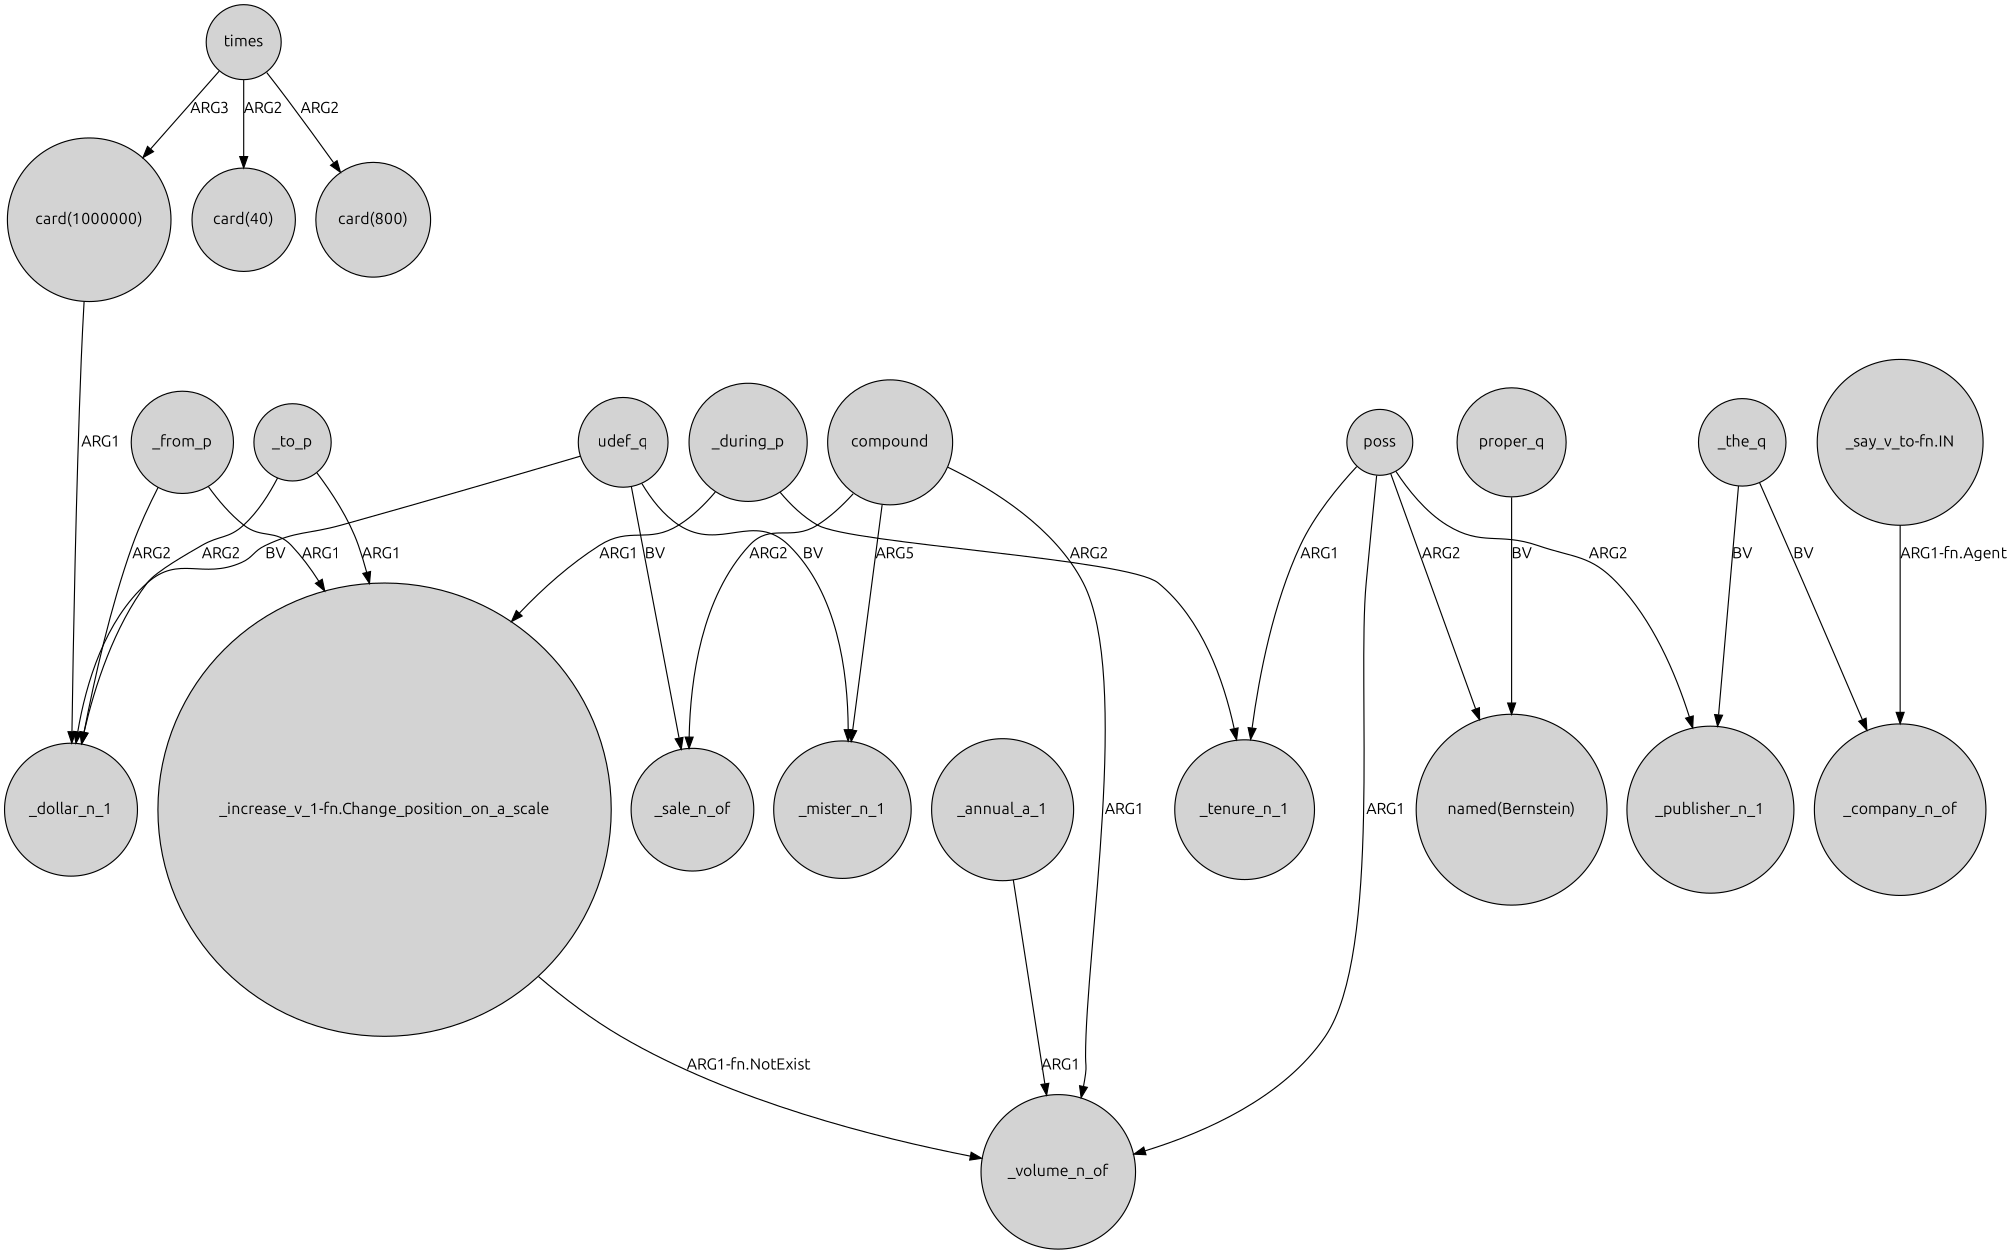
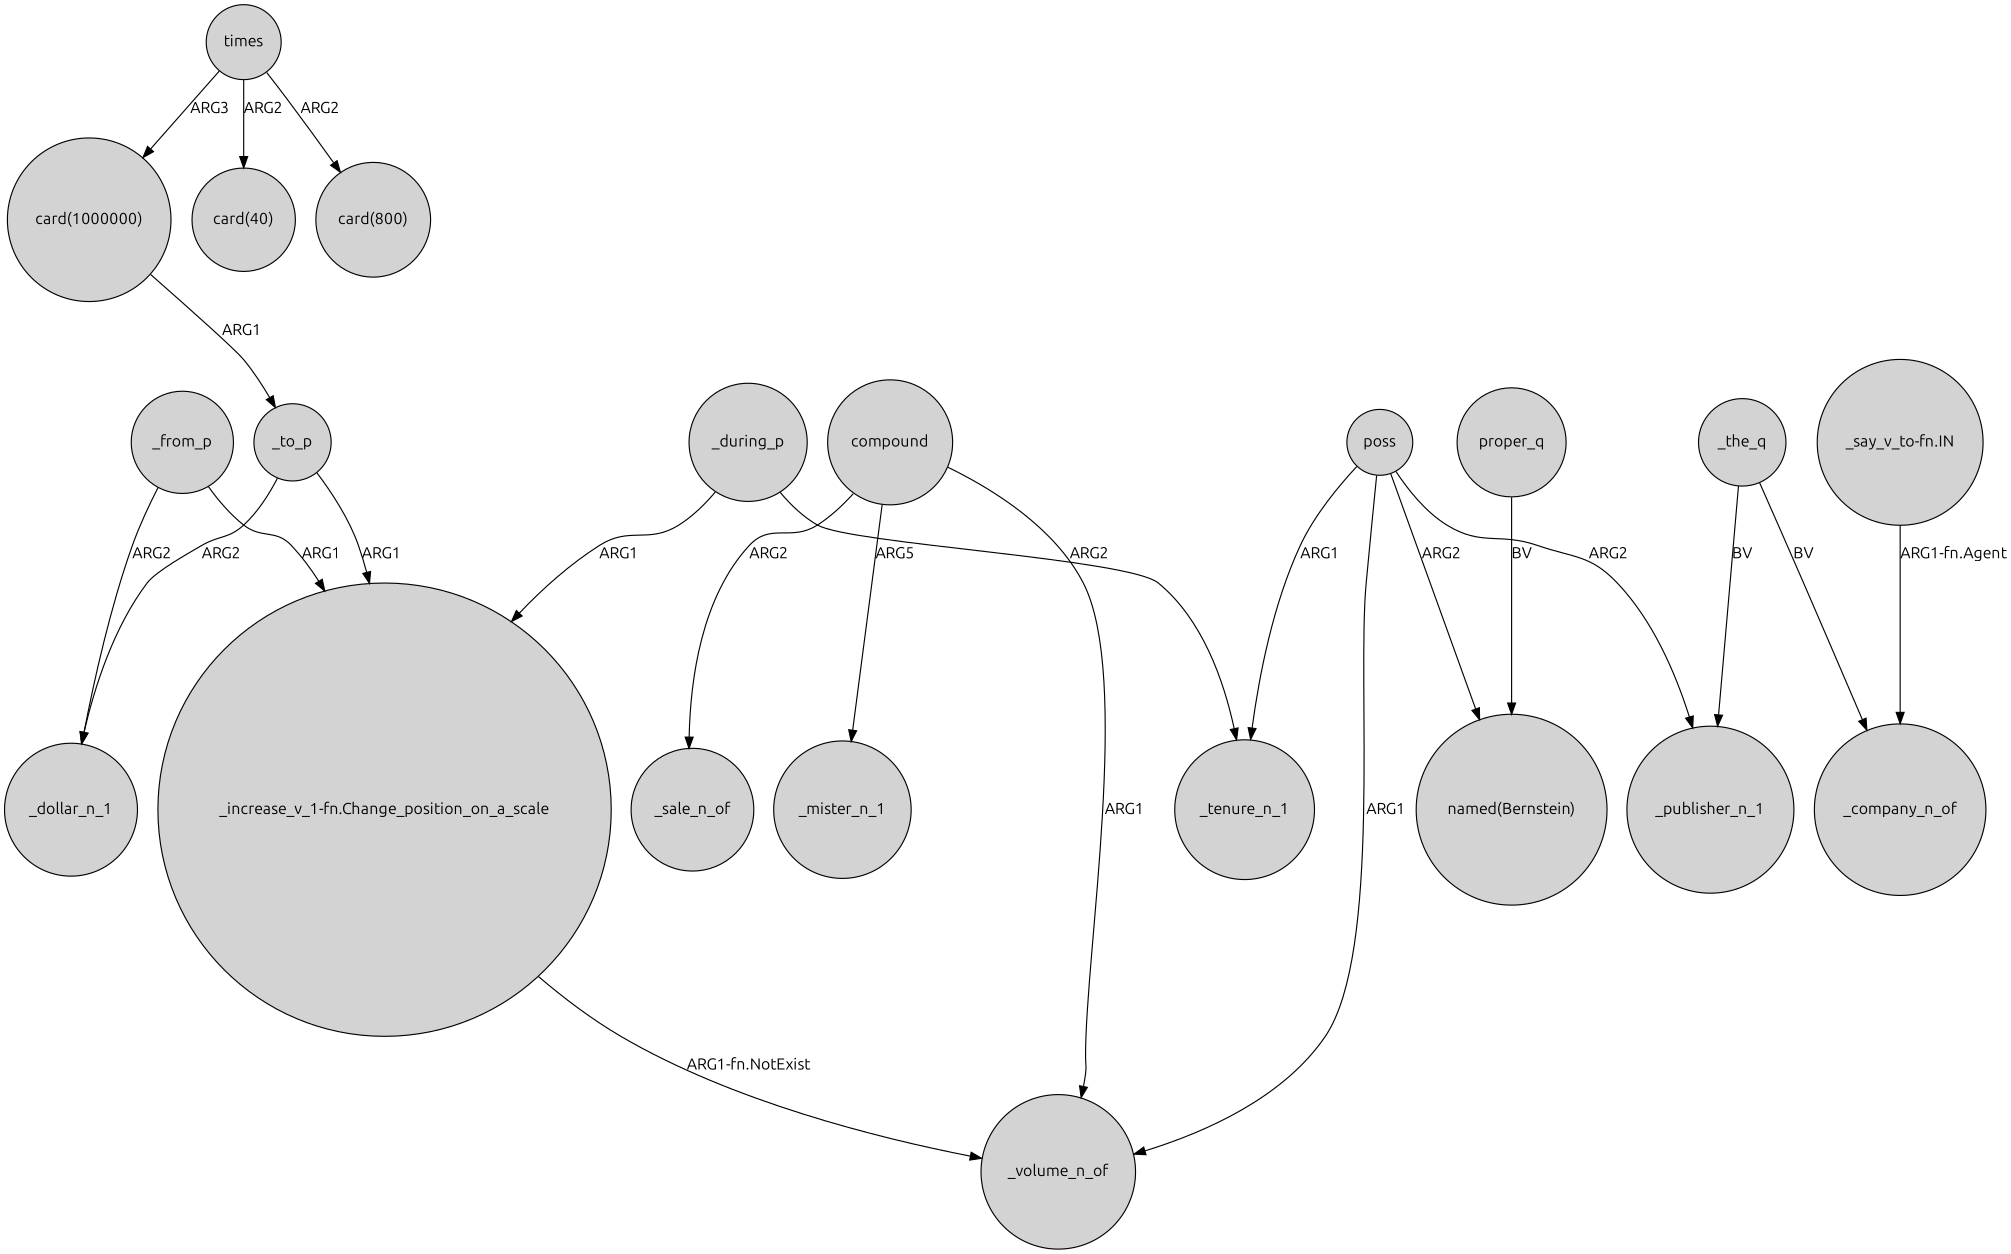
node "udef_q": removed
edge "card(1000000)" -> "_dollar_n_1": now "card(1000000)" -> "_to_p"
node "_annual_a_1": removed
